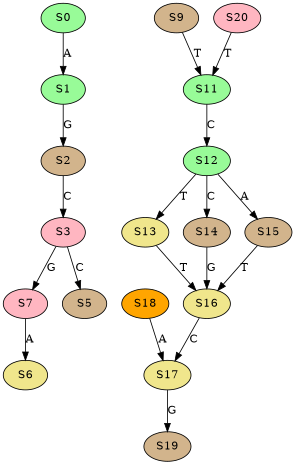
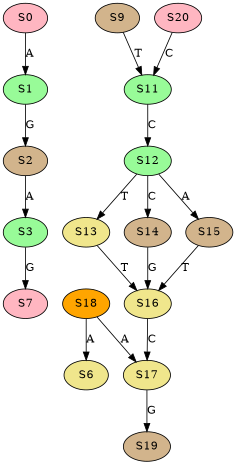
node "S0": fillcolor palegreen -> lightpink
edge "S20" -> "S11": label "T" -> "C"
edge "S2" -> "S3": label "C" -> "A"
node "S3": fillcolor lightpink -> palegreen
node "S5": removed
edge "S7" -> "S6": now "S18" -> "S6"
